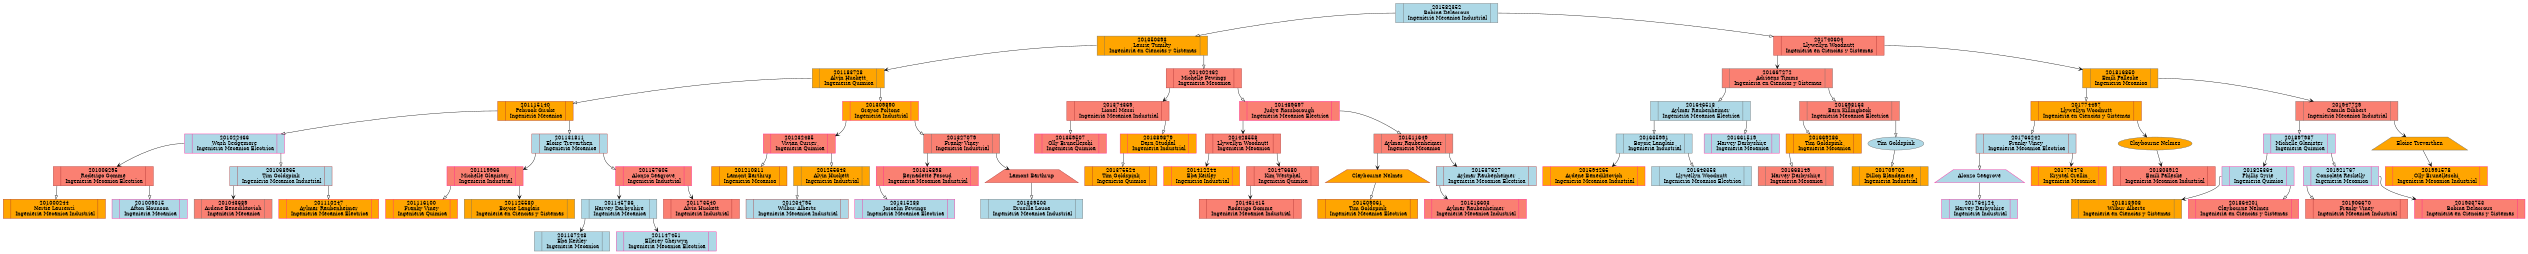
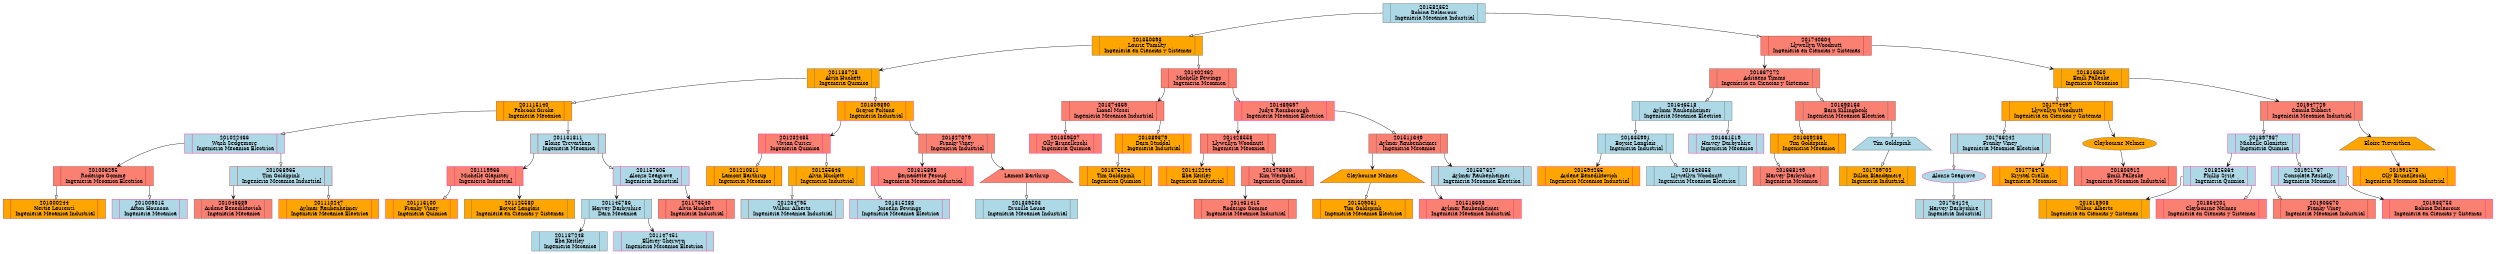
node "Tim Goldspink": shape ellipse -> trapezium
node "201157605": fillcolor salmon -> lightblue
node "Alonzo Seagrove": shape trapezium -> ellipse
node "201764124": color deeppink -> brown
node "201145786": text "Ingenieria Mecanica" -> "Darn Mecanica"
